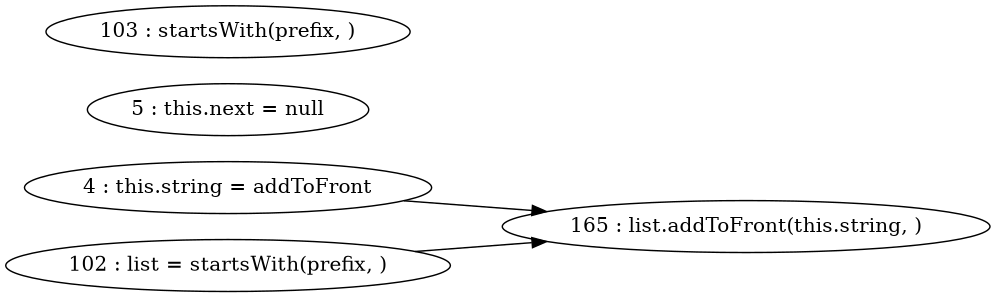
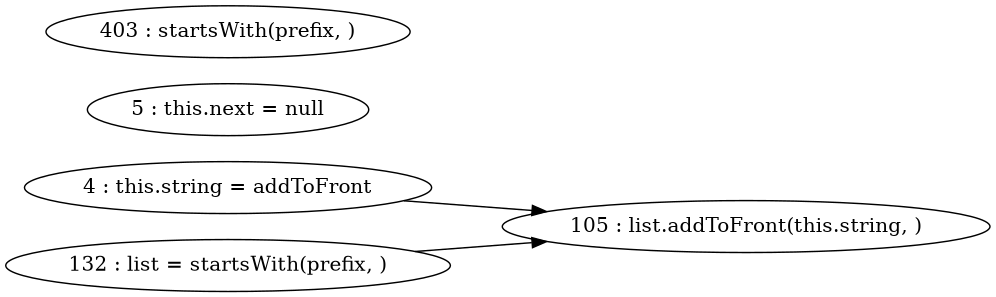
node "103 : startsWith(prefix, )": label "103 : startsWith(prefix, )" -> "403 : startsWith(prefix, )"
node "165 : list.addToFront(this.string, )": label "165 : list.addToFront(this.string, )" -> "105 : list.addToFront(this.string, )"
node "102 : list = startsWith(prefix, )": label "102 : list = startsWith(prefix, )" -> "132 : list = startsWith(prefix, )"
